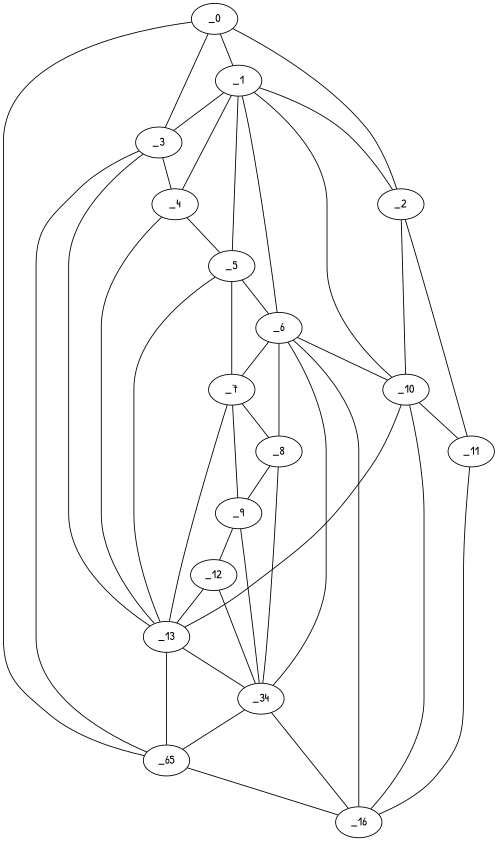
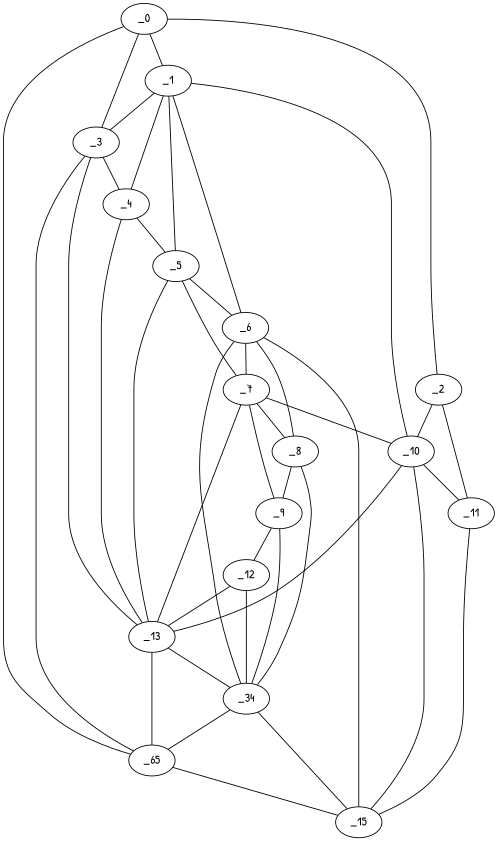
edge "_1" -- "_2": removed
edge "_6" -- "_10": now "_7" -- "_10"
node "_16": label "_16" -> "_15"
